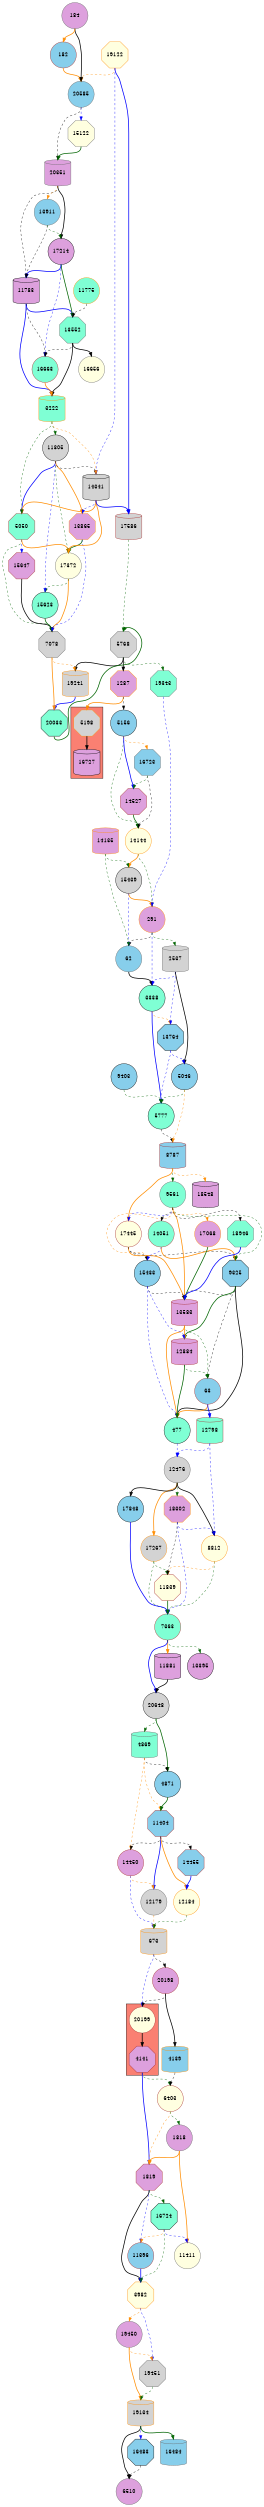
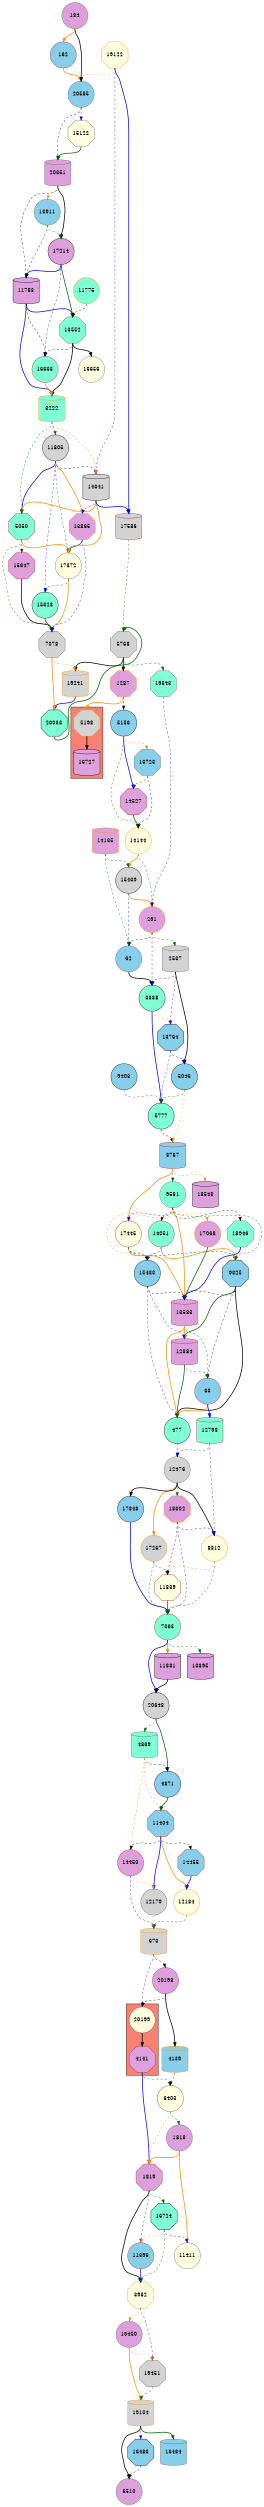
node "13395": shape circle -> cylinder
